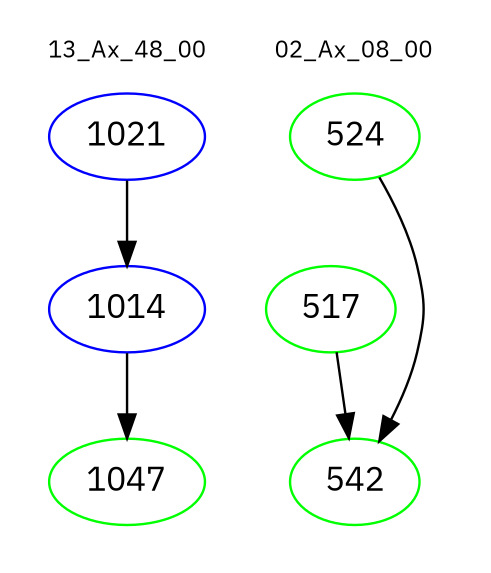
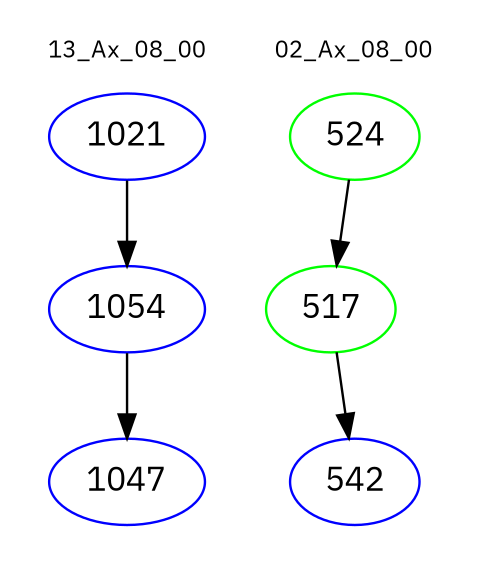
cluster "13_Ax_48_00": label "13_Ax_48_00" -> "13_Ax_08_00"
edge "524" -> "542": now "524" -> "517"
node "1014": label "1014" -> "1054"
node "1047": color green -> blue
node "542": color green -> blue
